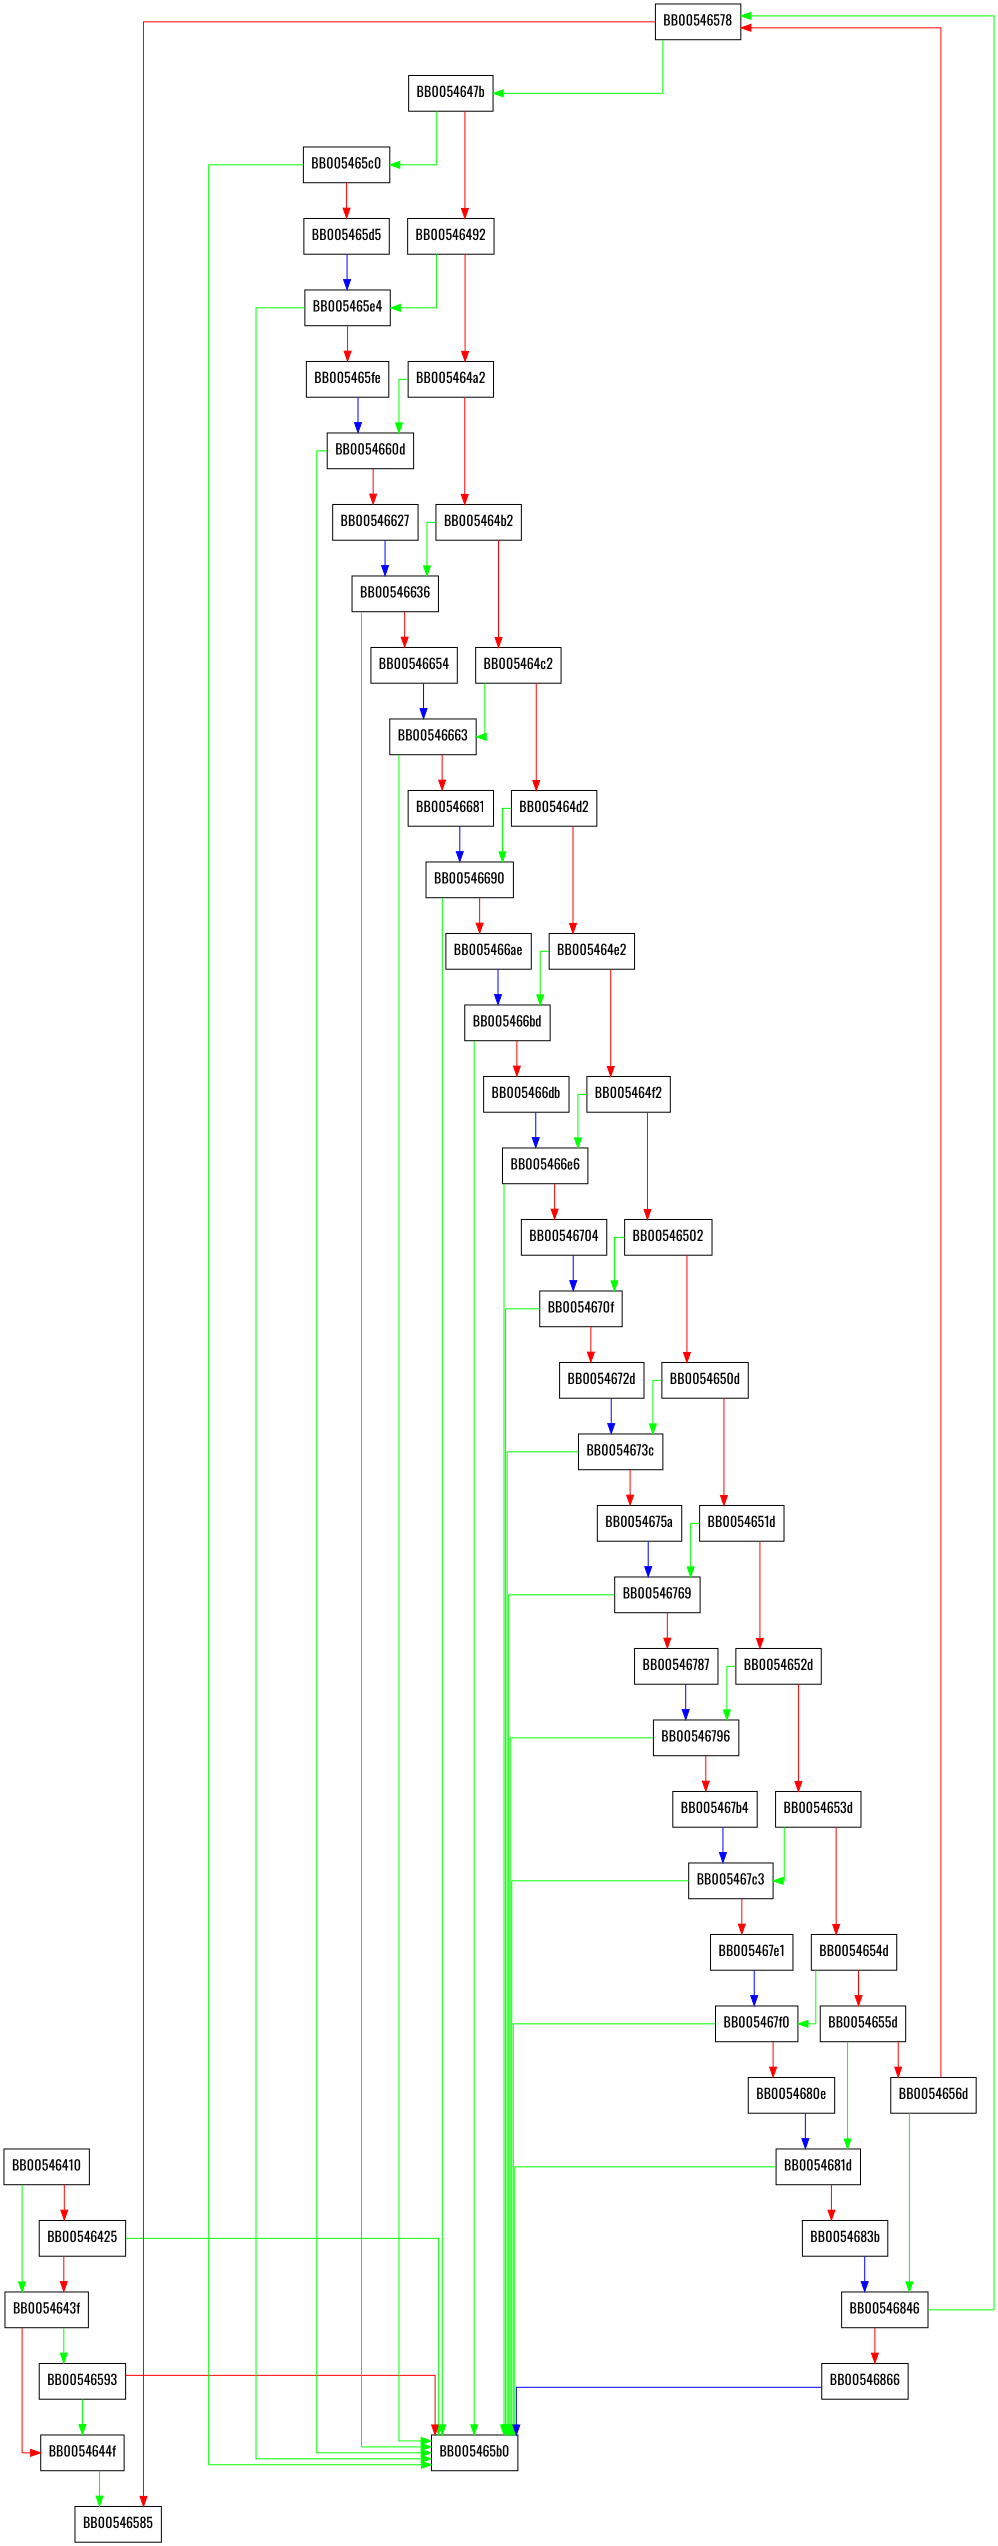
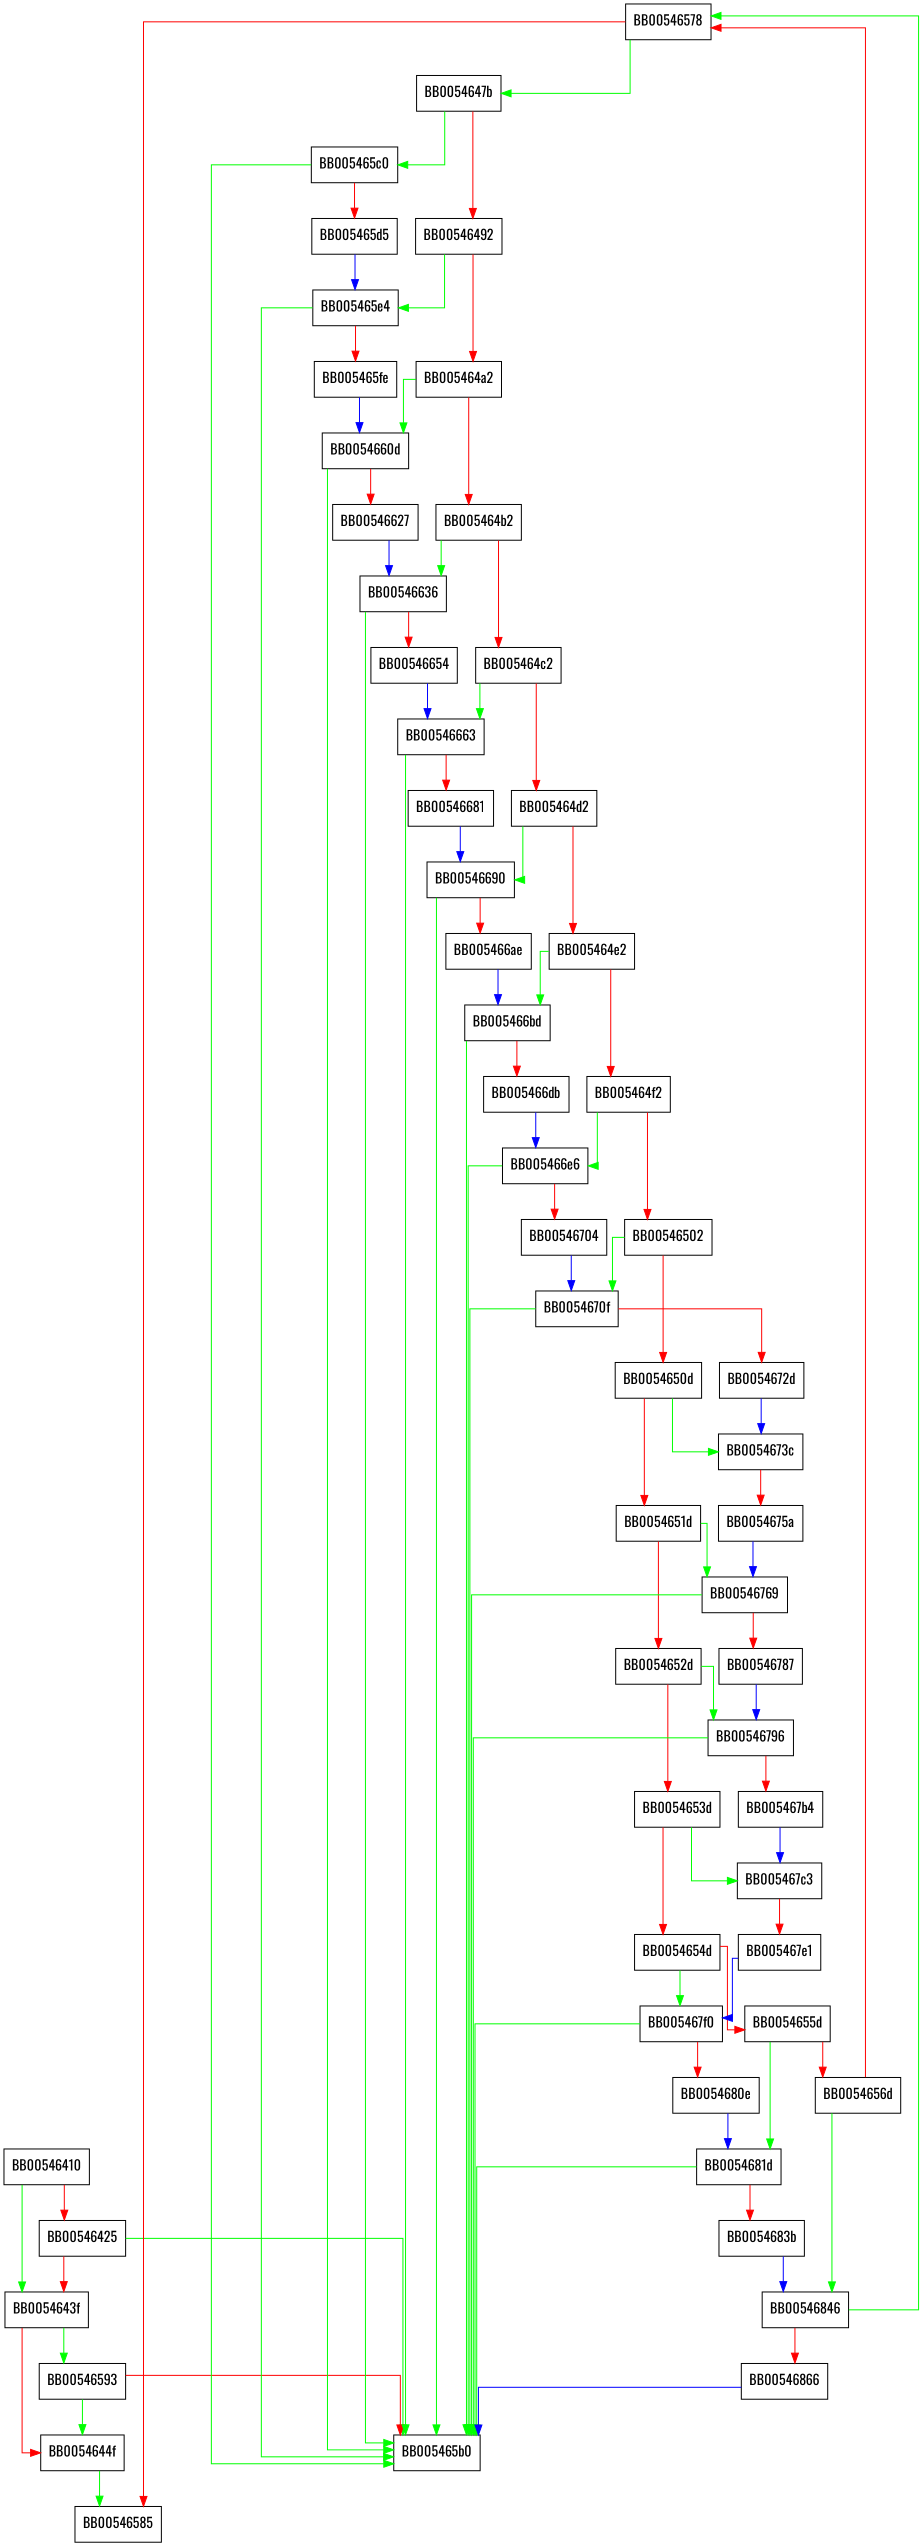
edge "BB0054673c" -> "BB005465b0": removed
edge "BB005467c3" -> "BB005465b0": removed
